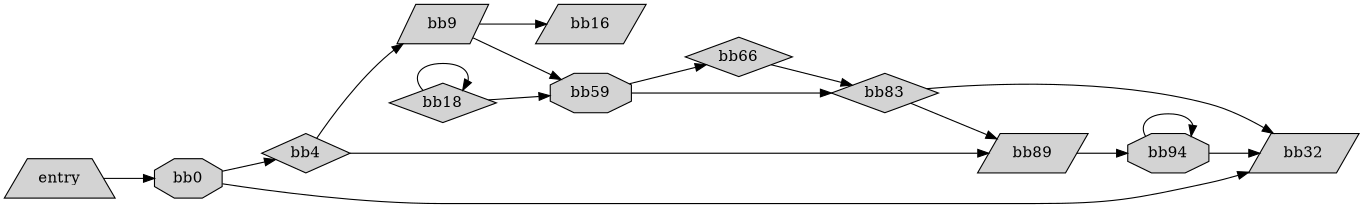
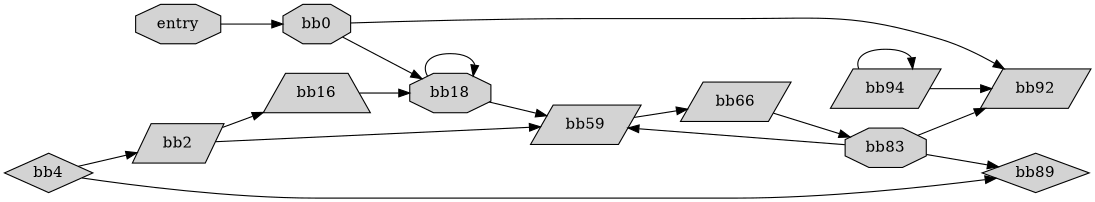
node "bb9": label "bb9" -> "bb2"
node "bb16": shape parallelogram -> trapezium
node "bb66": shape diamond -> parallelogram
edge "bb16" -> "bb18": added
node "bb59": shape octagon -> parallelogram
edge "bb59" -> "bb83": reversed
node "bb83": shape diamond -> octagon
node "bb18": shape diamond -> octagon
node "bb89": shape parallelogram -> diamond
edge "bb89" -> "bb94": removed
node "bb94": shape octagon -> parallelogram
node "bb32": label "bb32" -> "bb92"
edge "bb0" -> "bb4": now "bb0" -> "bb18"
node "entry": shape trapezium -> octagon
